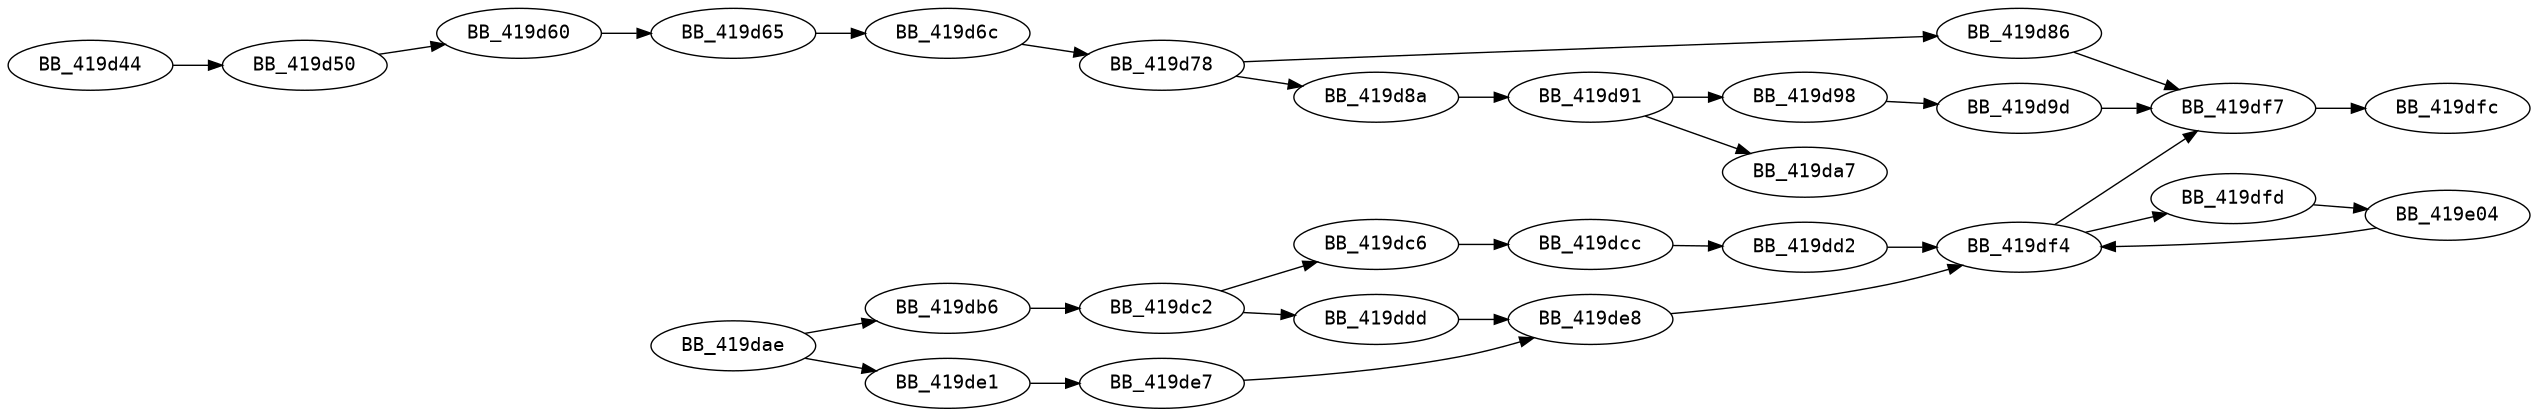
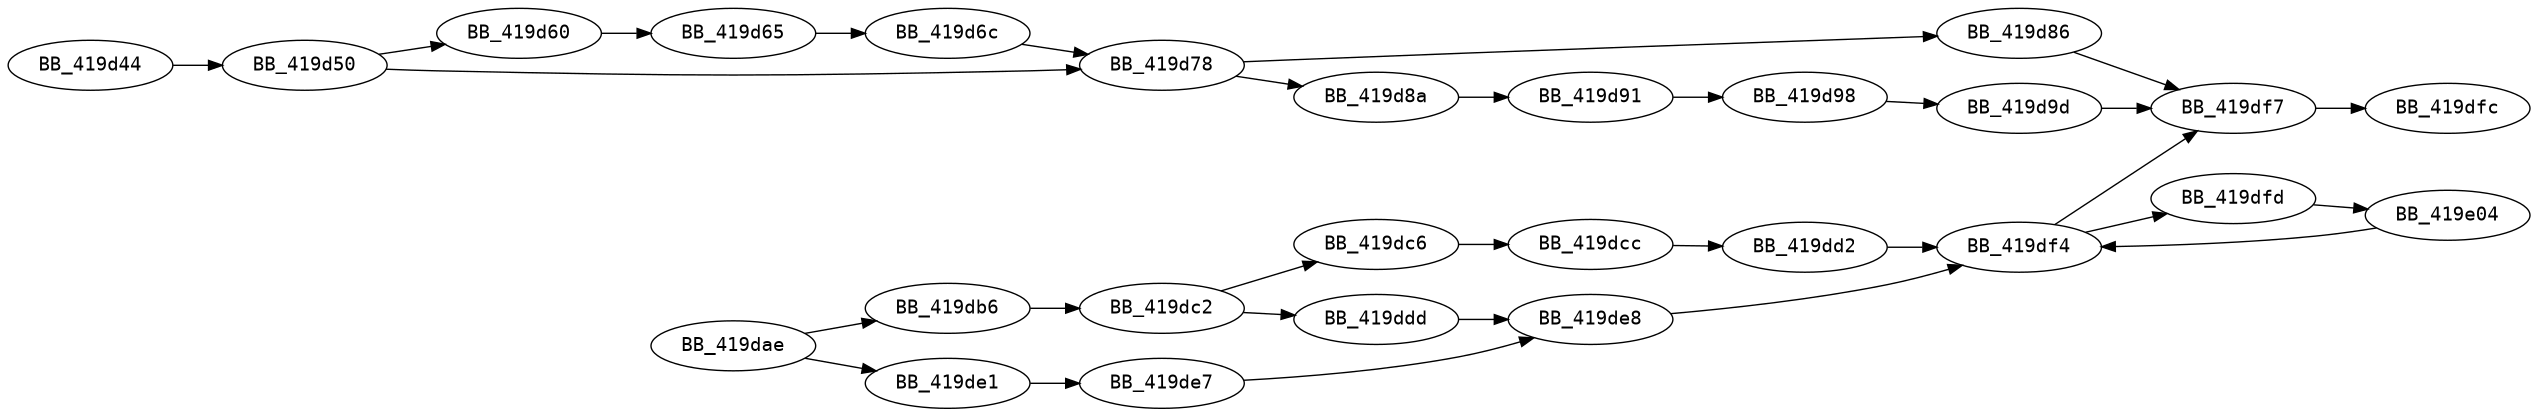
edge "BB_419d50" -> "BB_419d78": added
node "BB_419da7": removed
